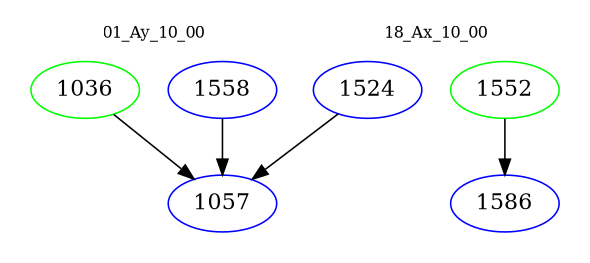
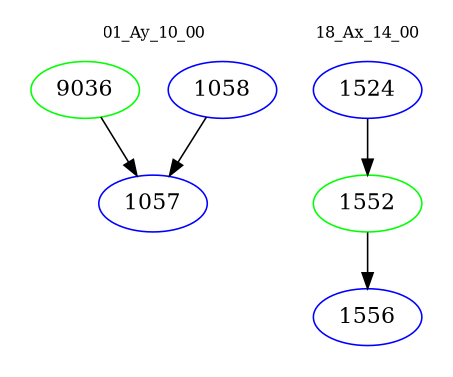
cluster "18_Ax_10_00": label "18_Ax_10_00" -> "18_Ax_14_00"
node "1036": label "1036" -> "9036"
node "1558": label "1558" -> "1058"
edge "1524" -> "1057": now "1524" -> "1552"
node "1586": label "1586" -> "1556"
